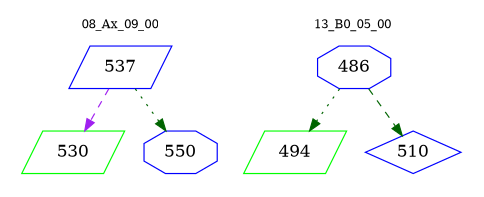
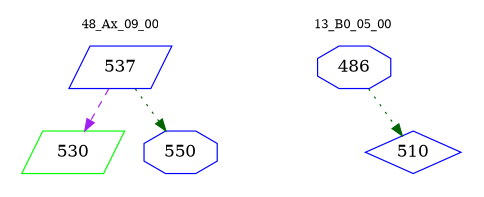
cluster "08_Ax_09_00": label "08_Ax_09_00" -> "48_Ax_09_00"
edge "486" -> "510": style dashed -> dotted
node "494": removed
